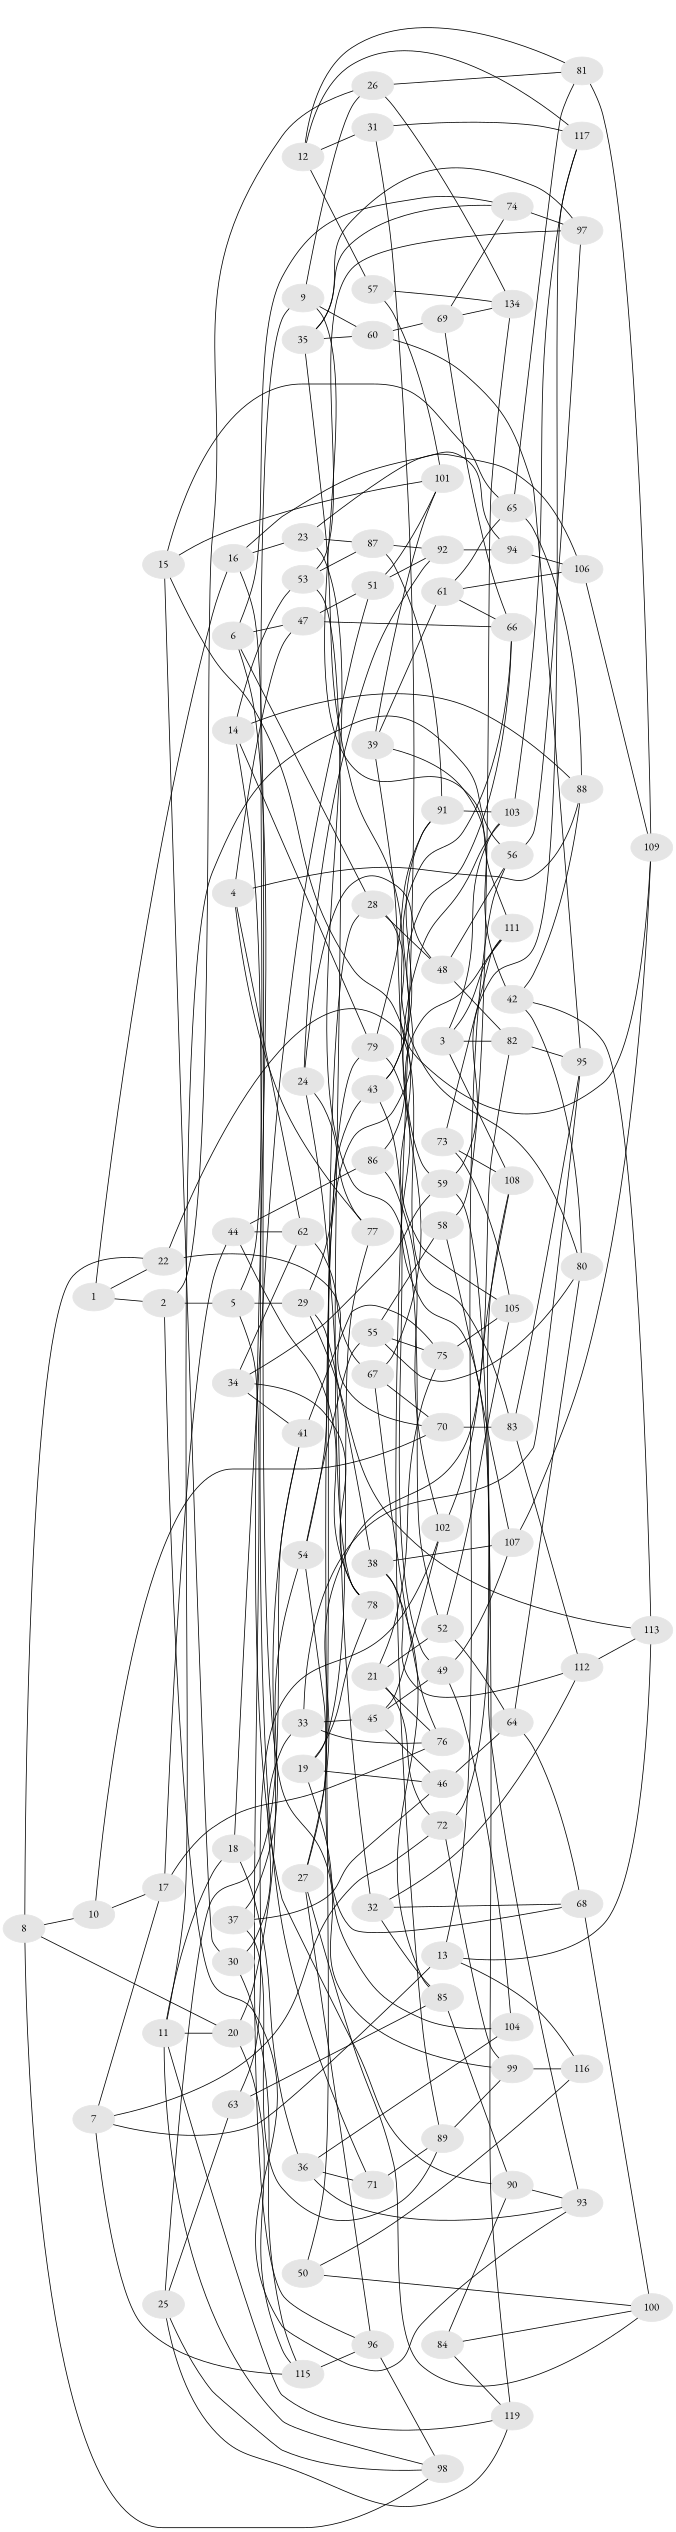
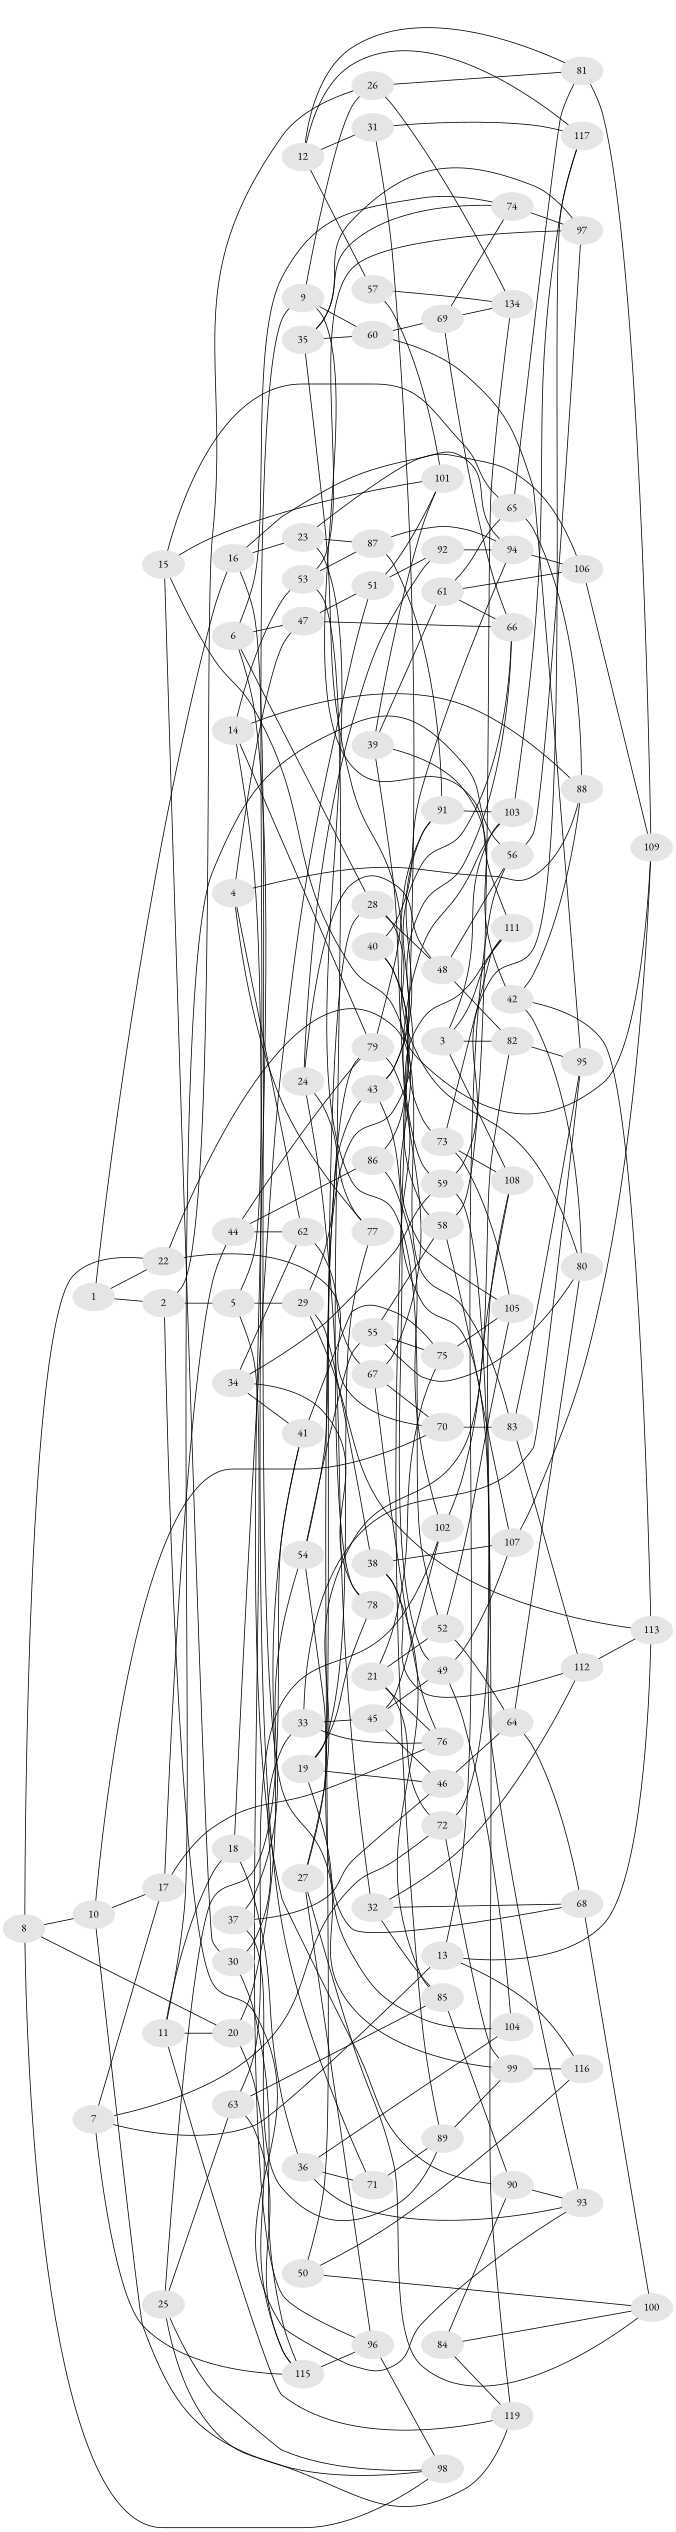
edge "87" -- "92": now "87" -- "94"
node "40": added
edge "44" -- "78": now "44" -- "79"
edge "63" -- "115": added
edge "11" -- "98": now "10" -- "98"
